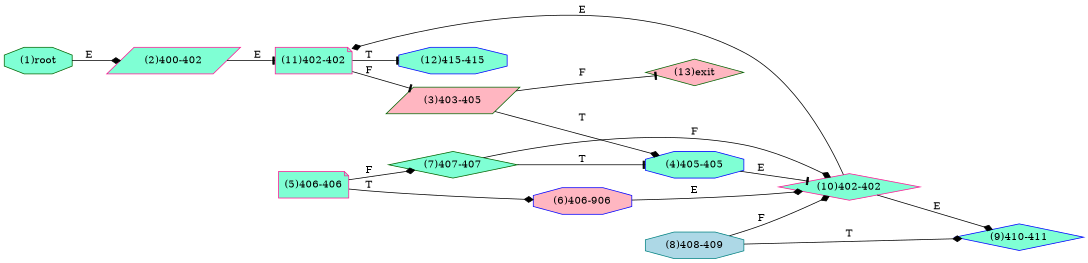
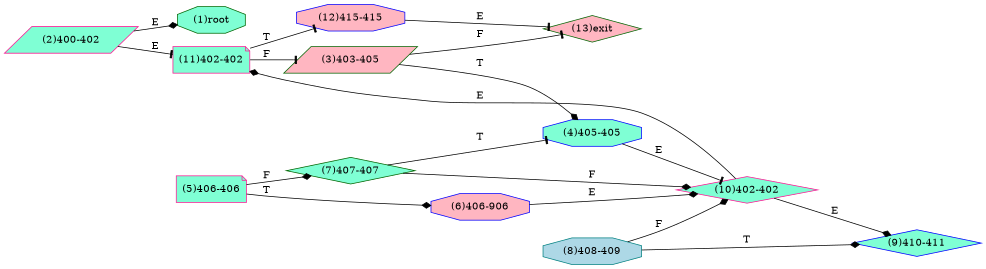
edge "(12)415-415" -> "(13)exit": added, label "E"
edge "(1)root" -> "(2)400-402": reversed
node "(12)415-415": fillcolor aquamarine -> lightpink
